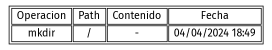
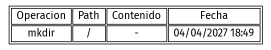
node "Operacion": text "04/04/2024 18:49" -> "04/04/2027 18:49"
